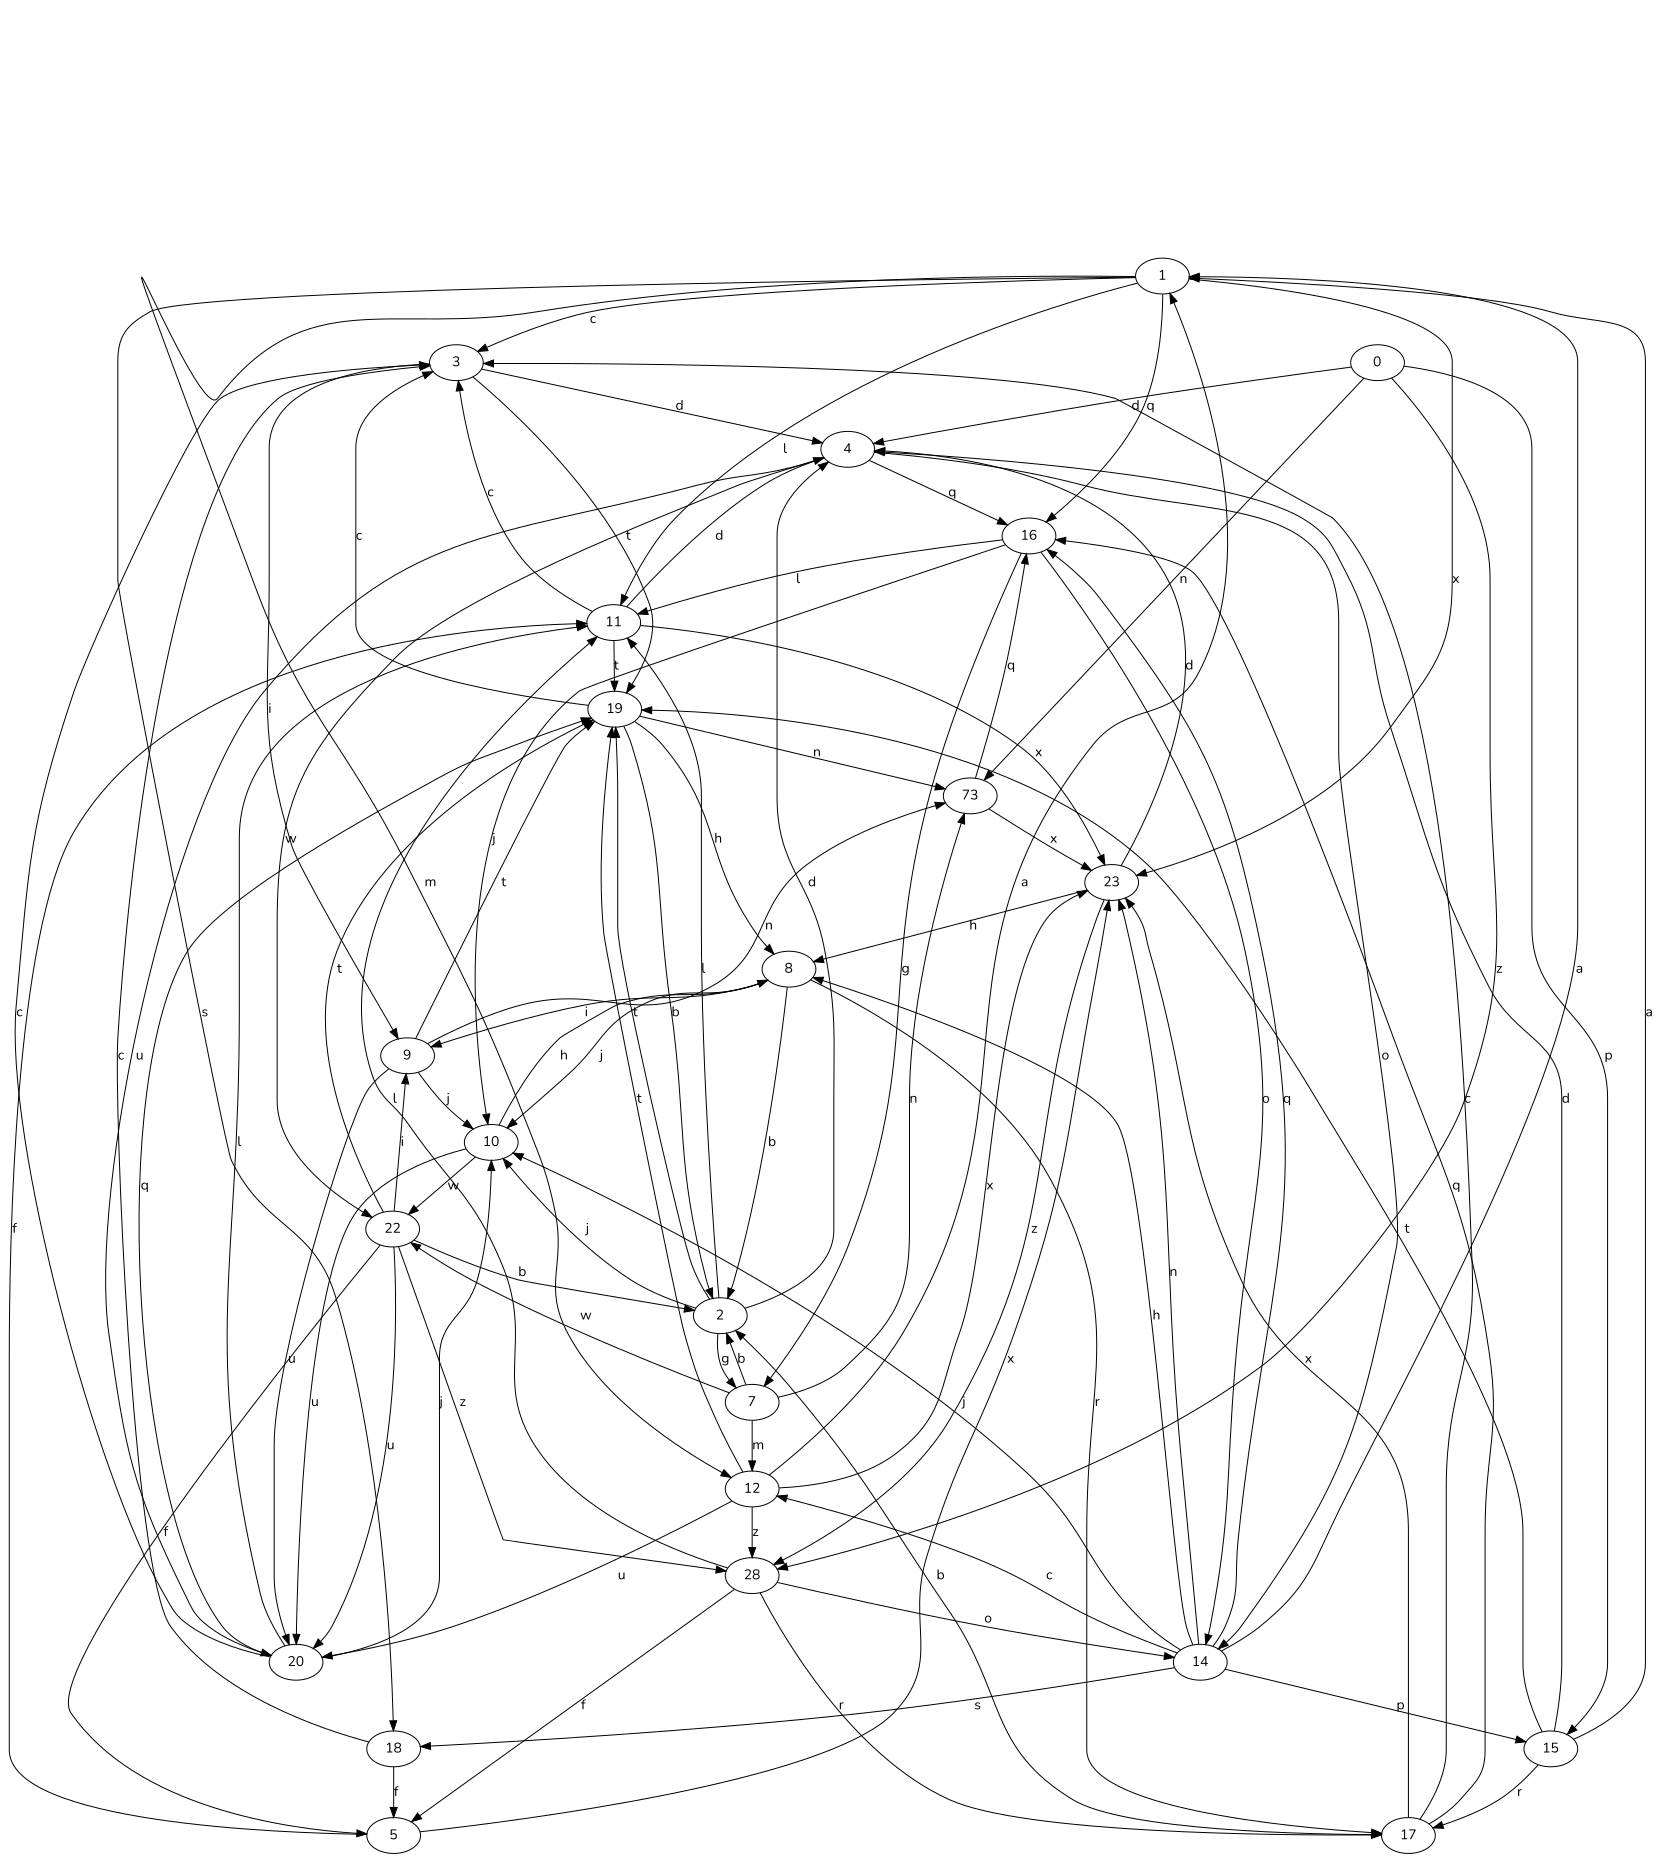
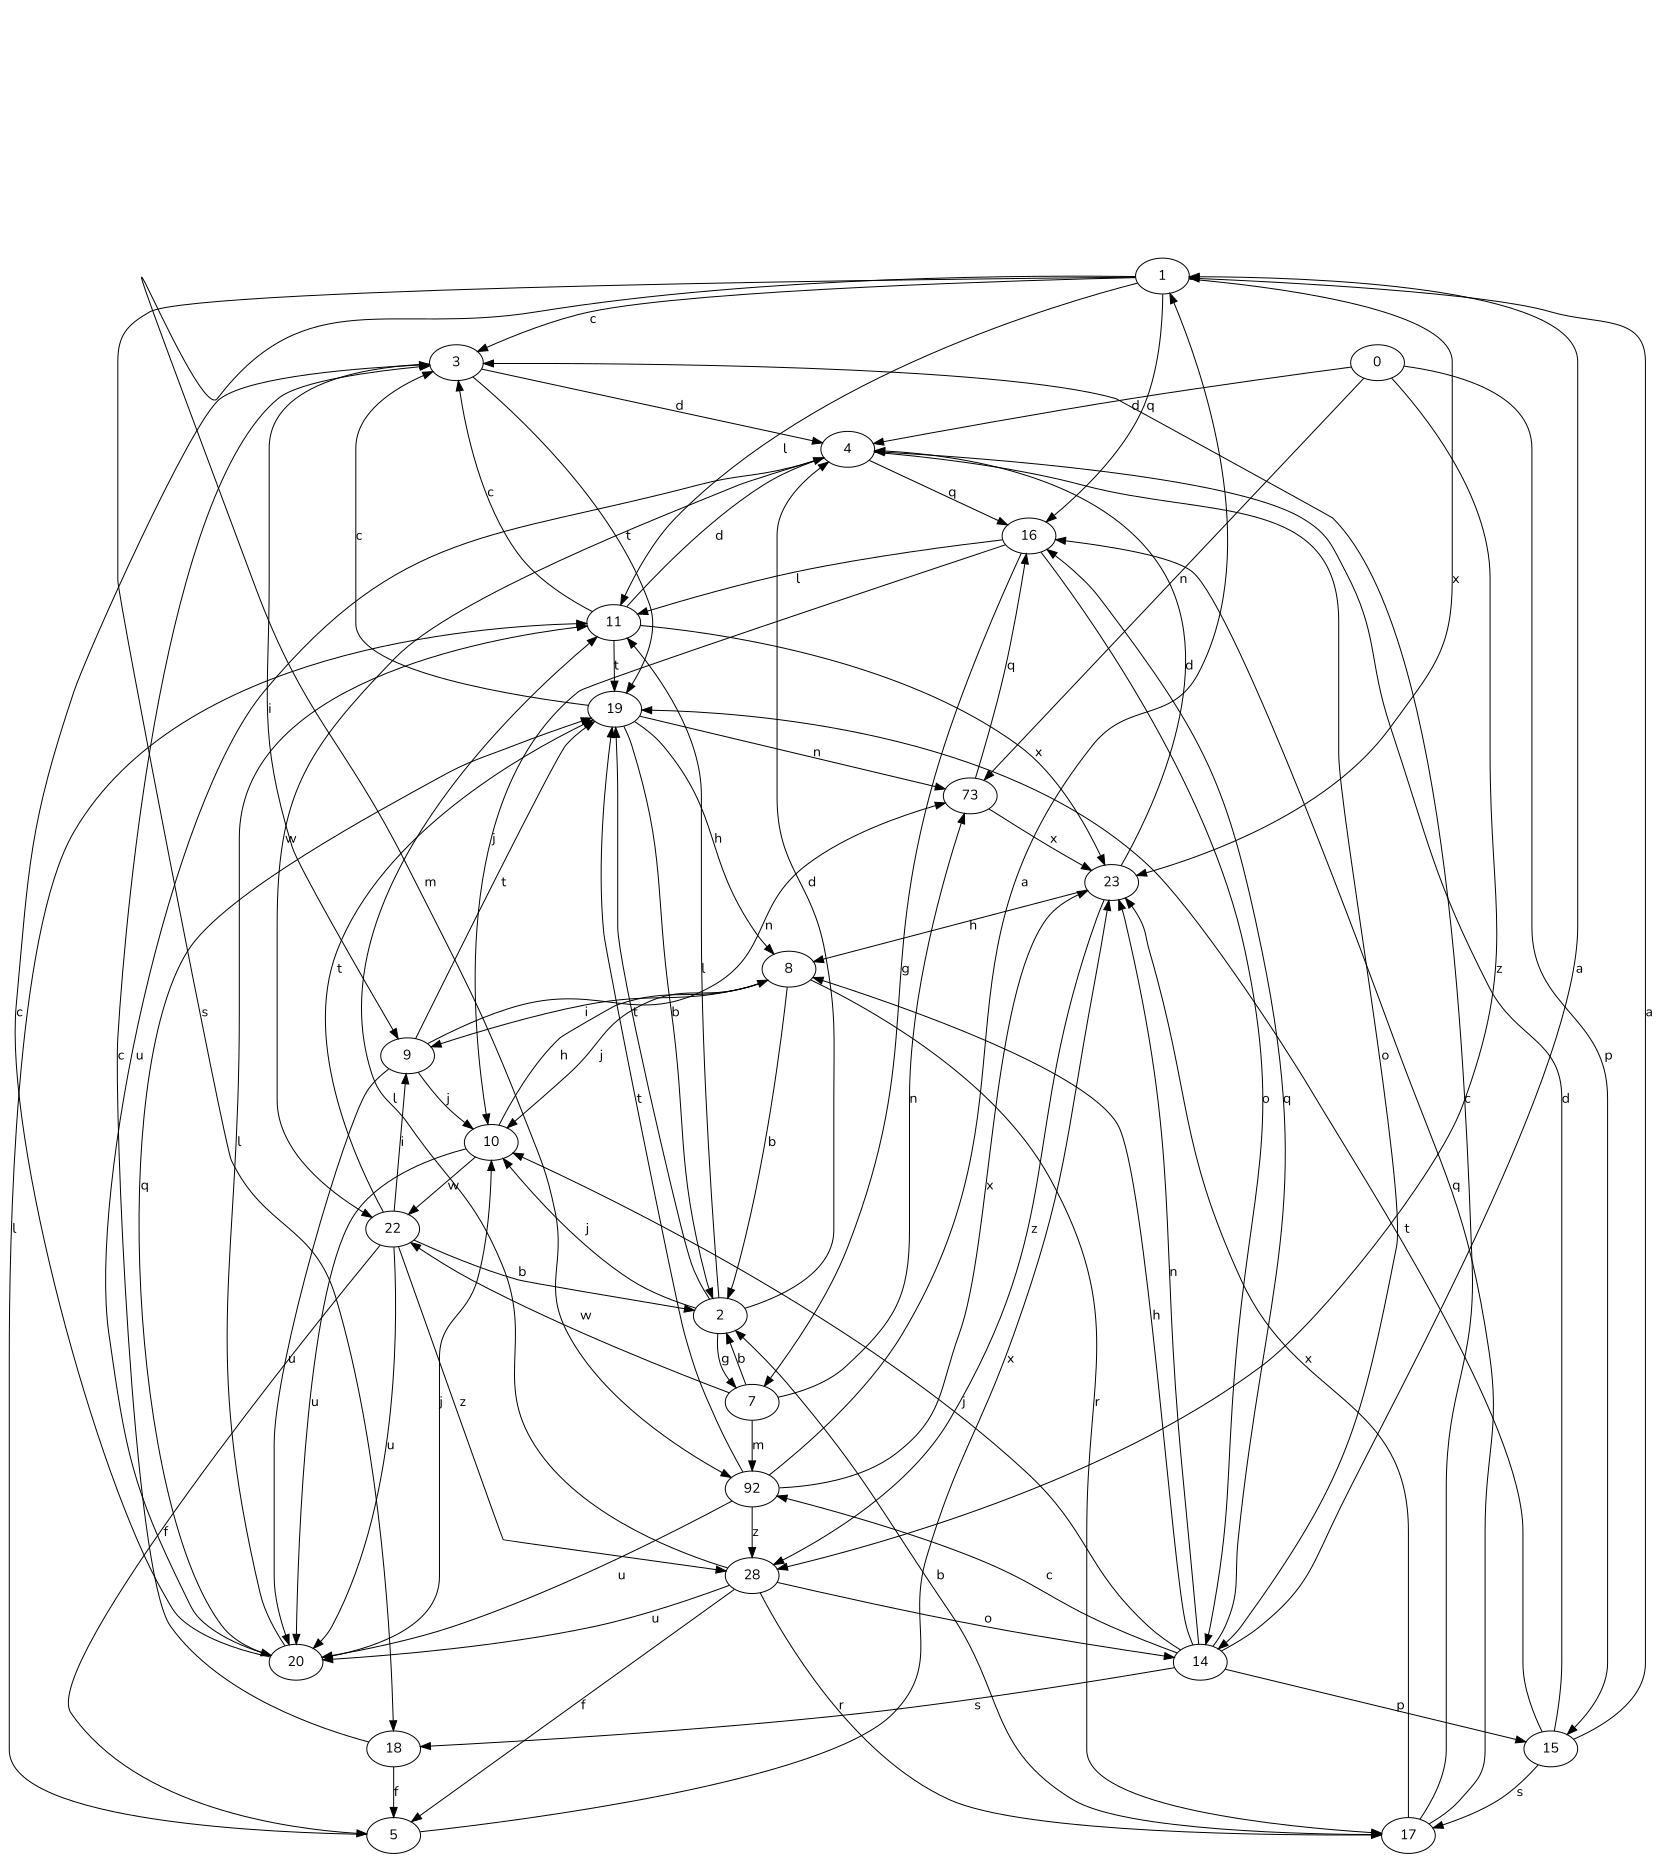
edge "5" -> "11": label "f" -> "l"
node "12": label "12" -> "92"
edge "28" -> "20": added, label "u"
edge "15" -> "17": label "r" -> "s"
